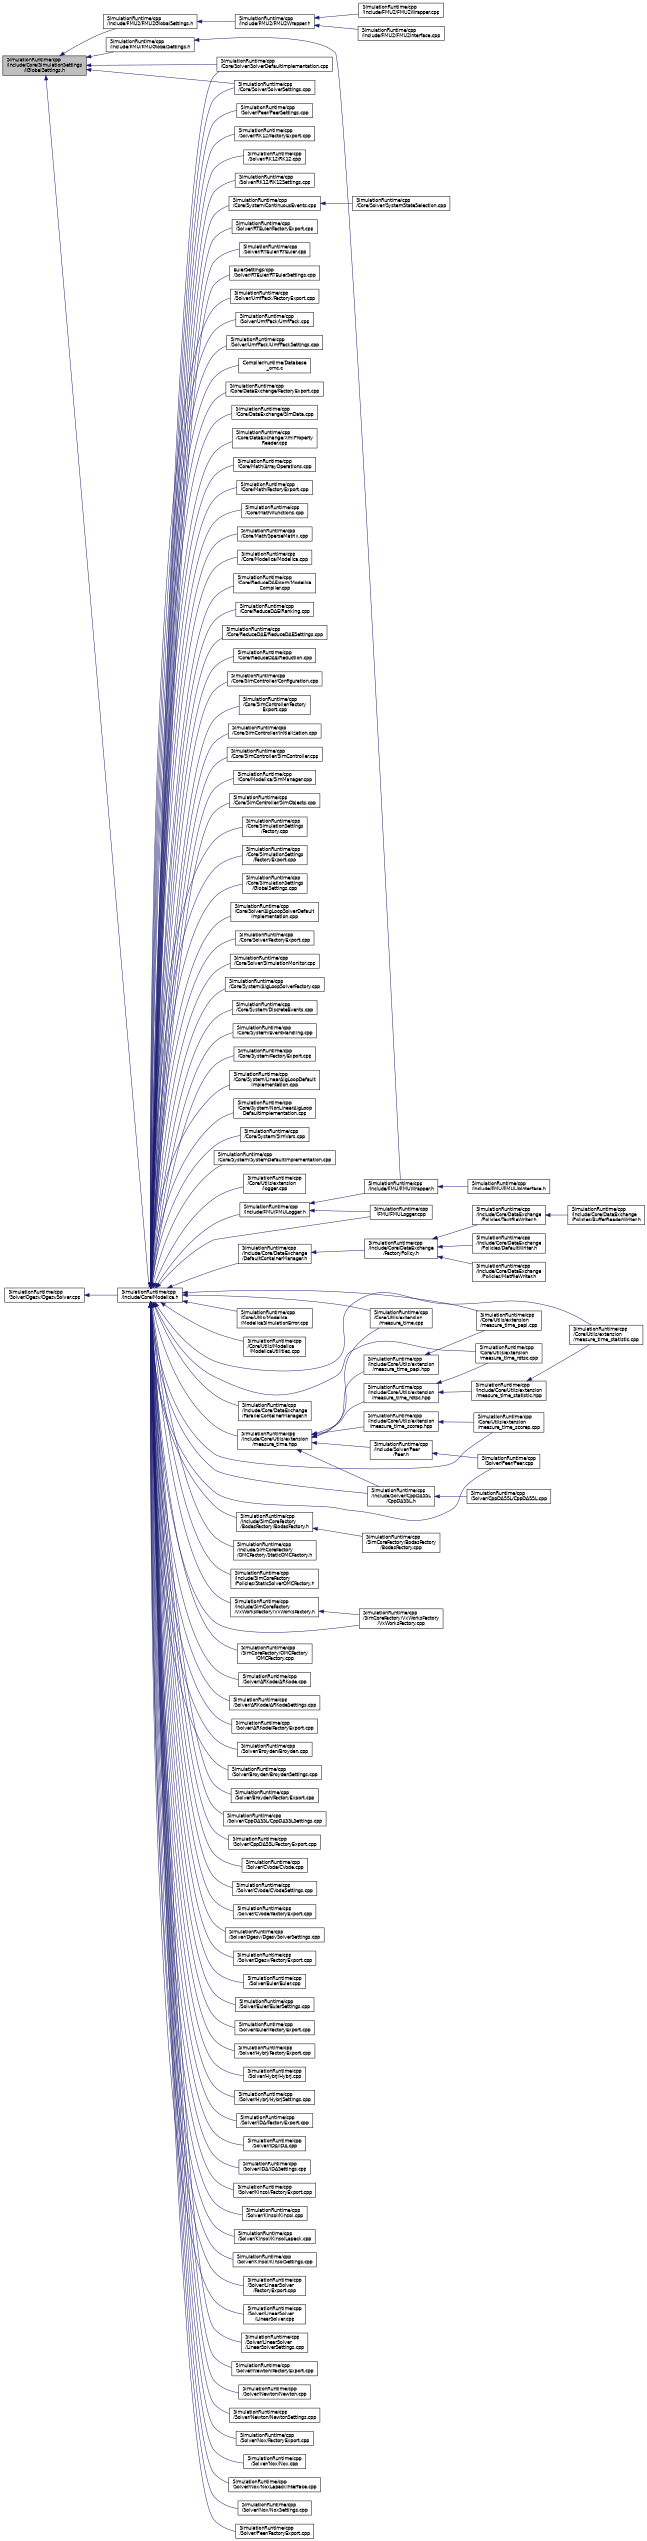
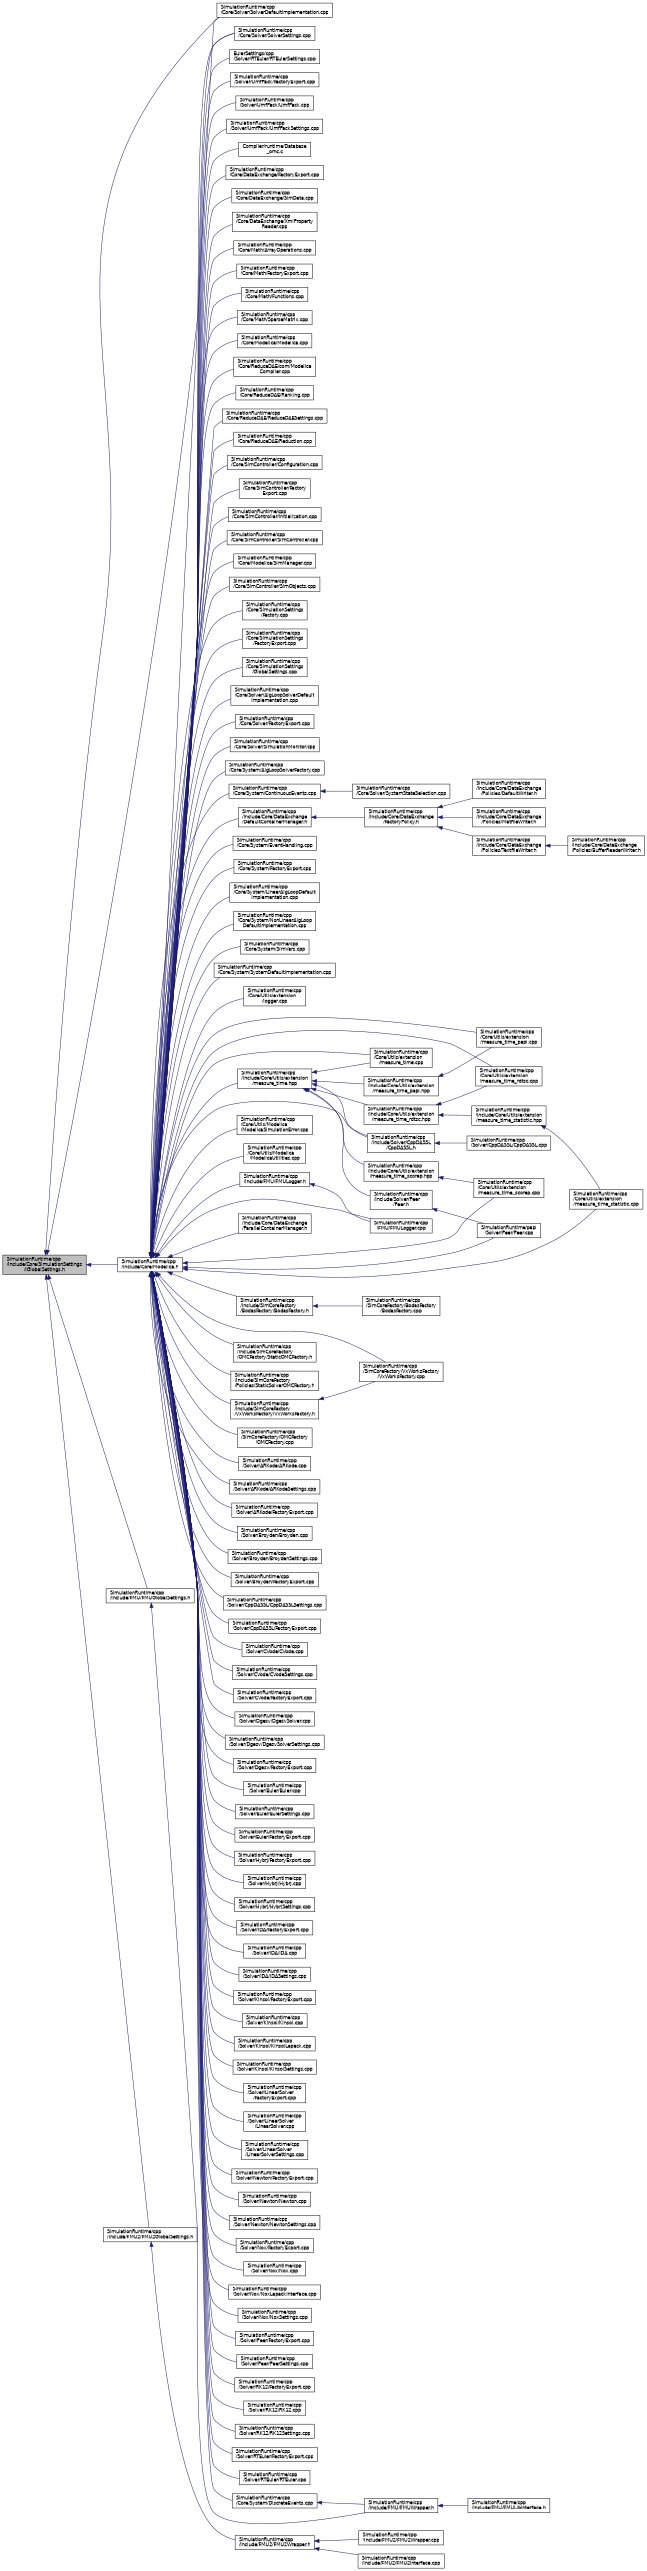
edge "SimulationRuntime/cpp /Include/FMU/FMUWrapper.h" -> "SimulationRuntime/cpp /Include/FMU/FMULogger.h": now "SimulationRuntime/cpp /Include/FMU/FMUWrapper.h" -> "SimulationRuntime/cpp /Core/System/DiscreteEvents.cpp"
edge "SimulationRuntime/cpp /Include/Core/Modelica.h" -> "SimulationRuntime/cpp /Solver/Dgesv/DgesvSolver.cpp": reversed
node "SimulationRuntime/cpp /Solver/Peer/Peer.cpp": label "SimulationRuntime/cpp /Solver/Peer/Peer.cpp" -> "SimulationRuntime/papi /Solver/Peer/Peer.cpp"
